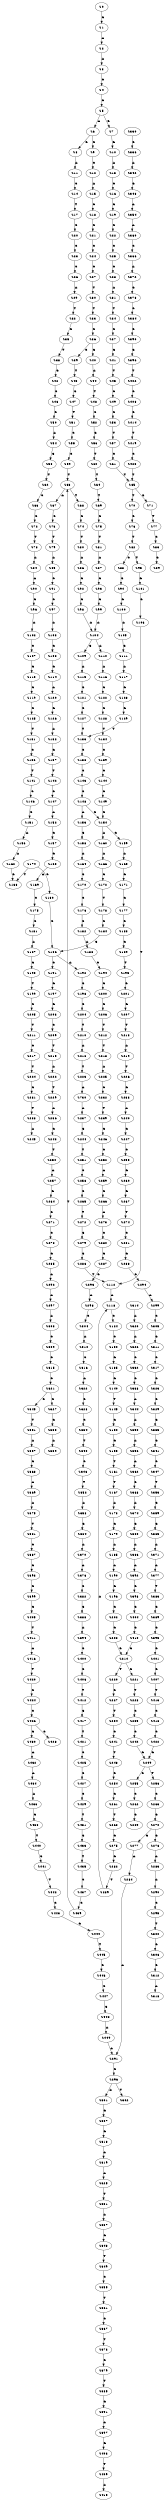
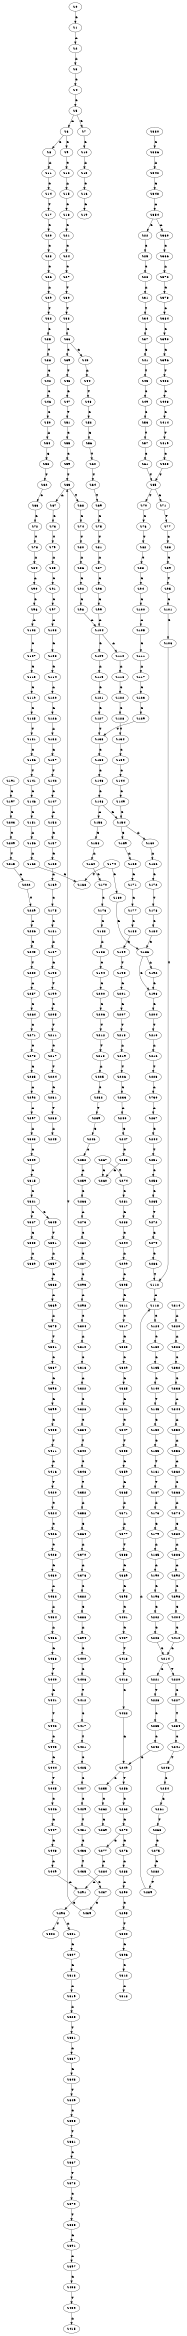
edge "S19" -> "S22": now "S354" -> "S22"
edge "S82" -> "S95": now "S89" -> "S95"
edge "S186" -> "S191": now "S186" -> "S198"
edge "S260" -> "S267": reversed
edge "S426" -> "S430": now "S428" -> "S430"
